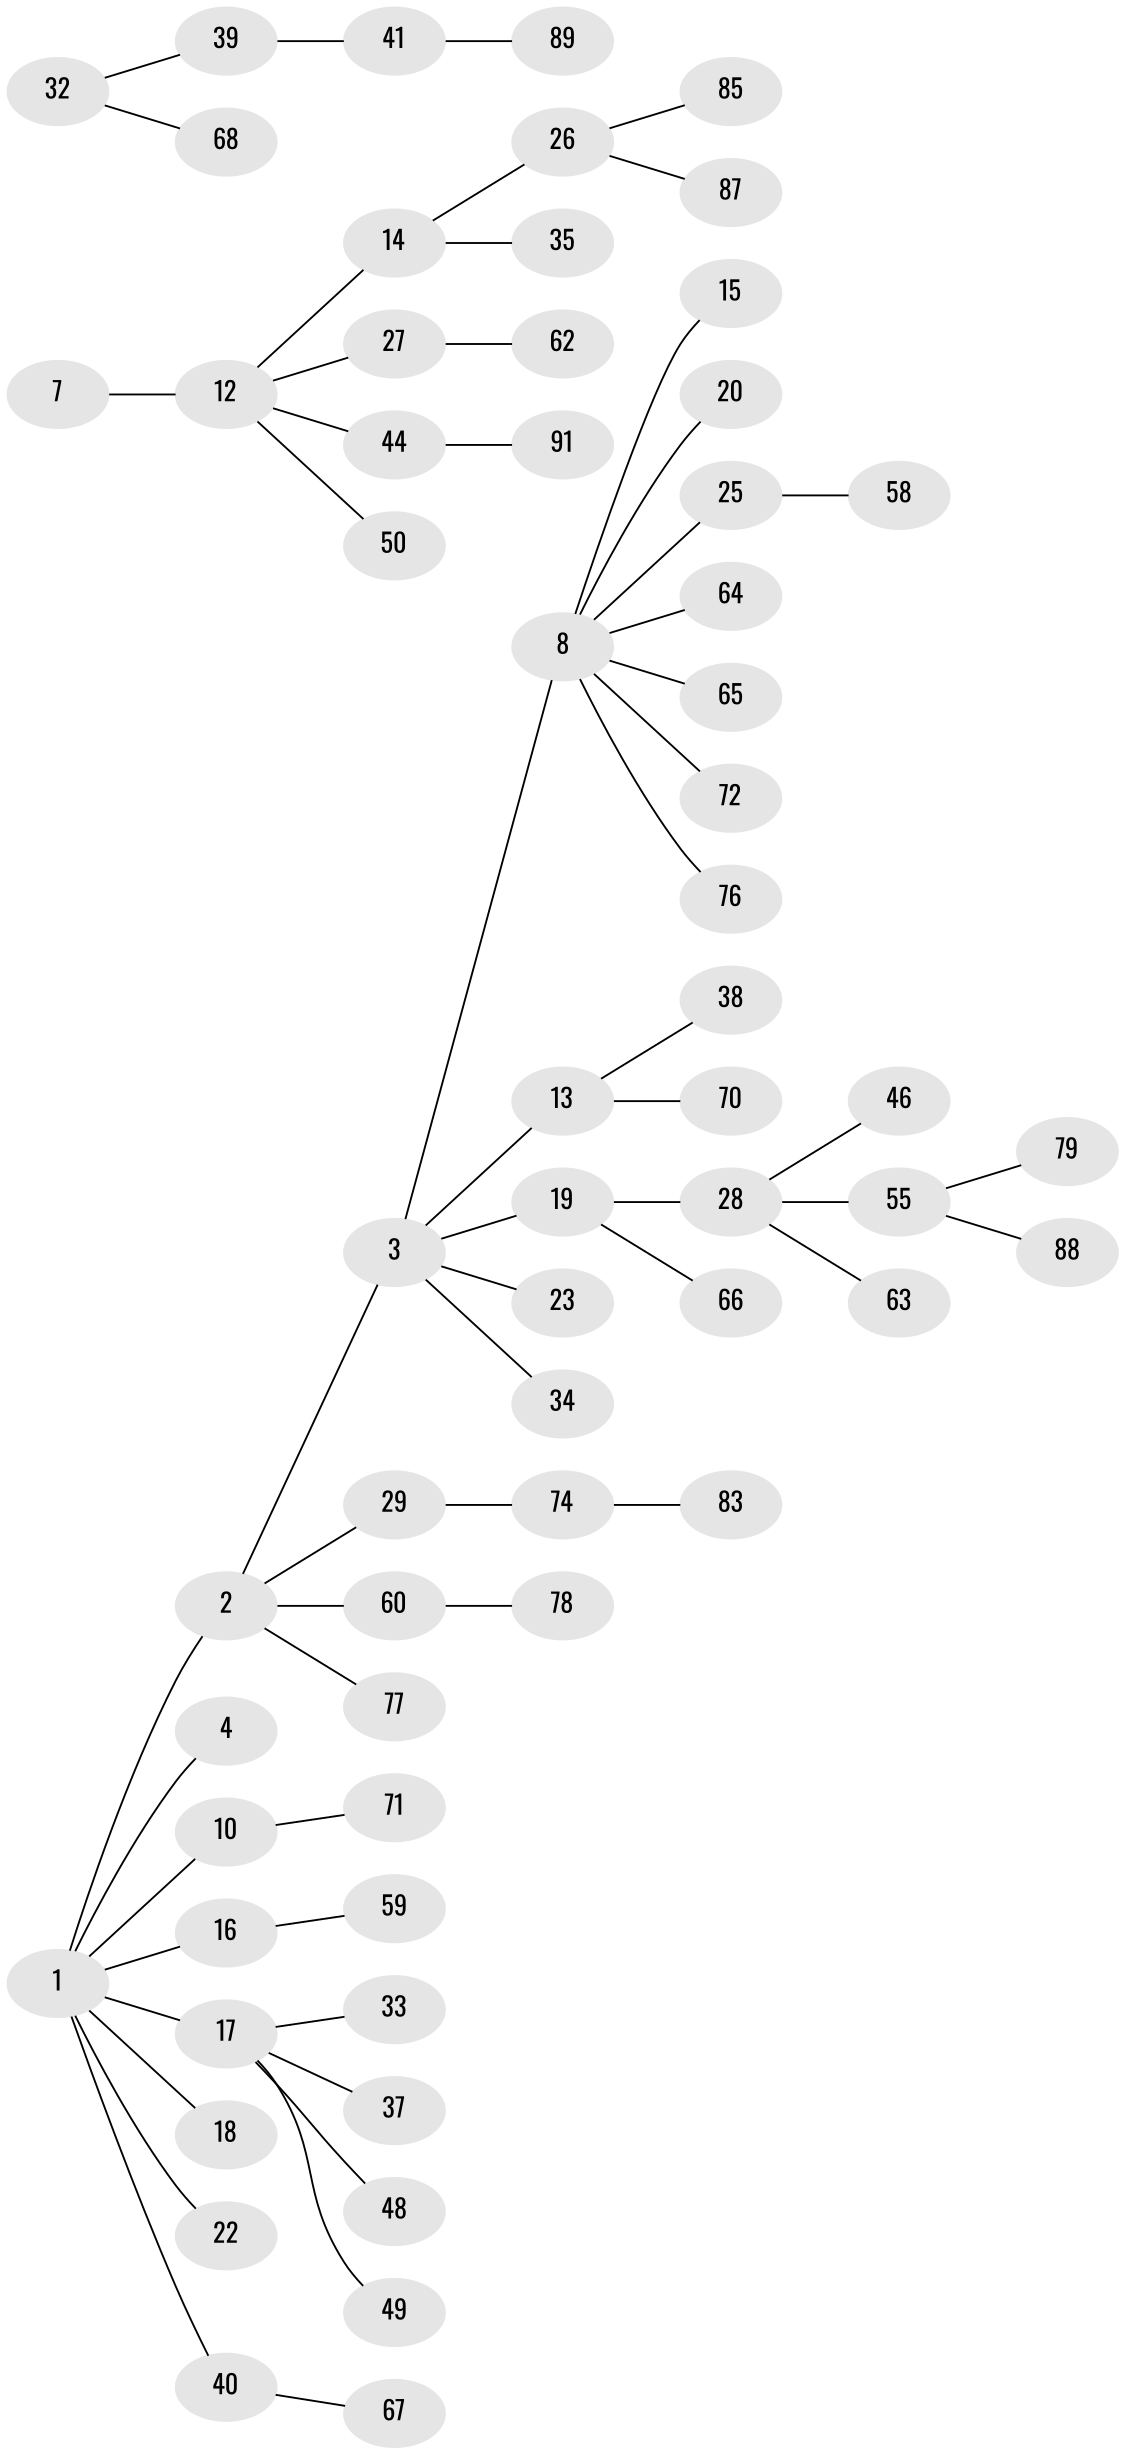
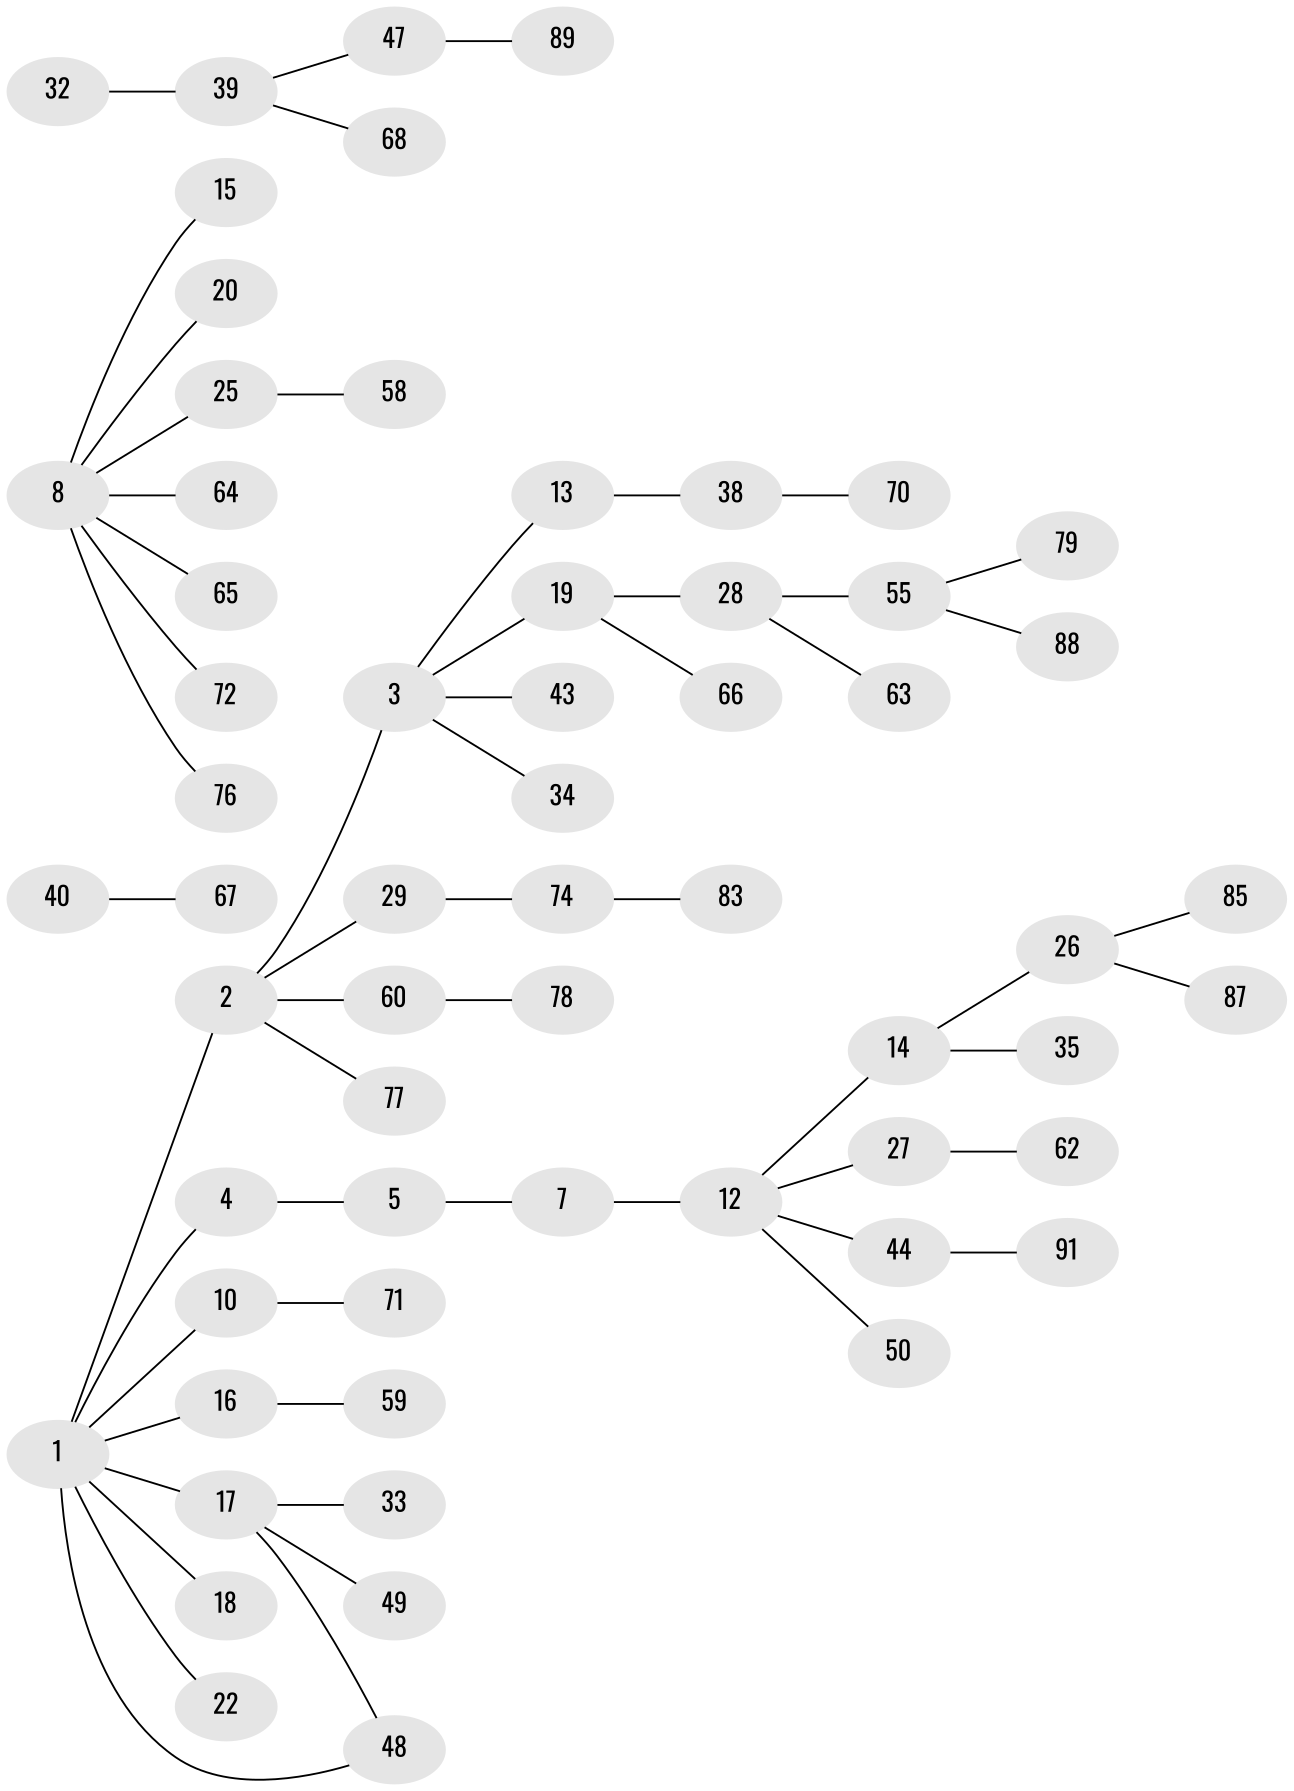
node "41": label "41" -> "47"
edge "32" -- "68": now "39" -- "68"
edge "8" -- "3": removed
edge "13" -- "70": now "38" -- "70"
node "46": removed
node "5": added
node "23": label "23" -> "43"
node "37": removed
edge "1" -- "40": now "1" -- "48"
